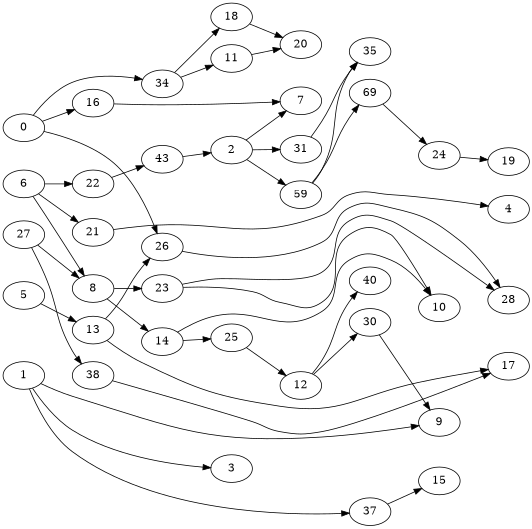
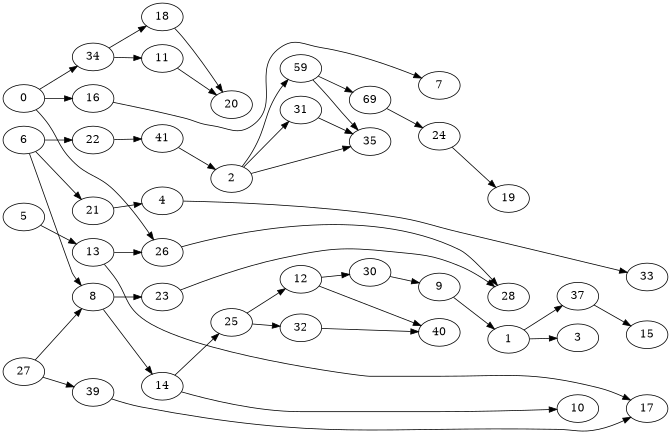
edge "2" -> "7": now "2" -> "35"
node "43": label "43" -> "41"
node "33": added
edge "23" -> "10": removed
node "32": added
node "38": label "38" -> "39"
edge "1" -> "9": reversed
